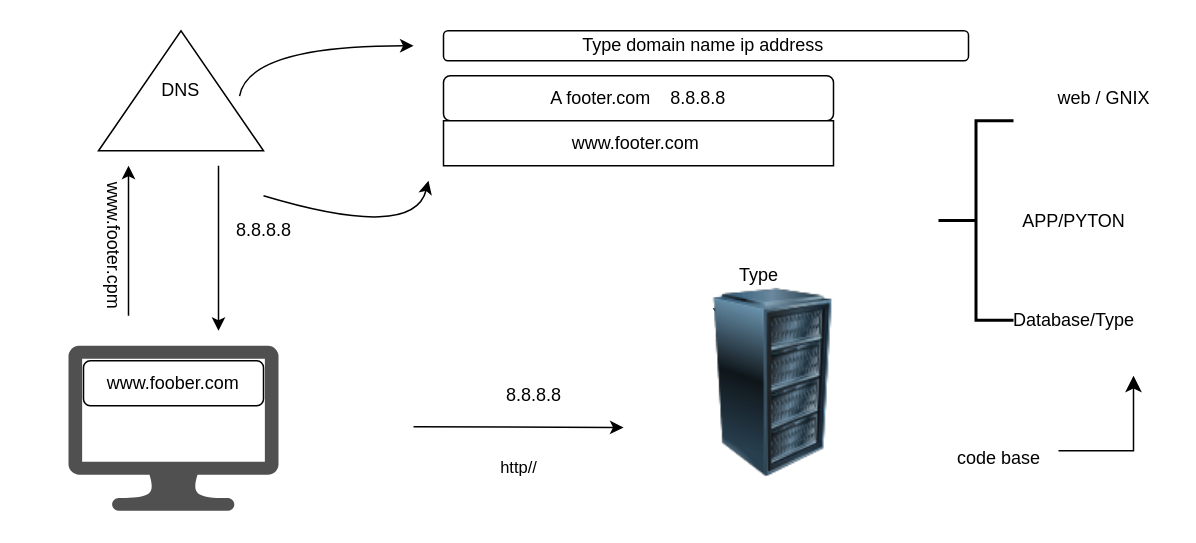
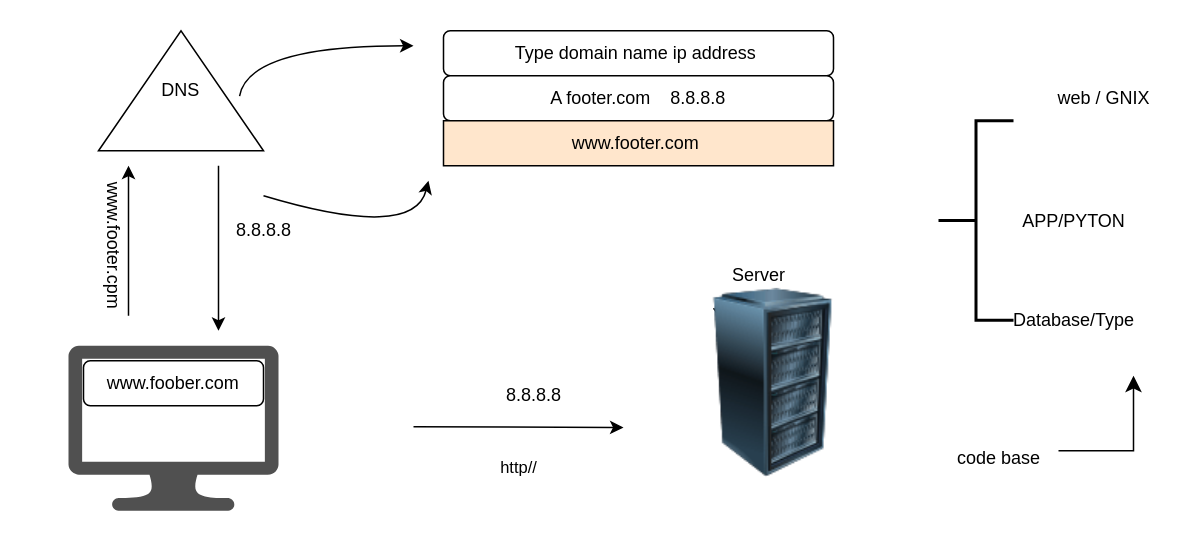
node "Type domain name ip address": size 525x30 -> 390x45
node "www.footer.com": fillcolor #ffffff -> #ffe6cc
node "Type": label "Type" -> "Server"
